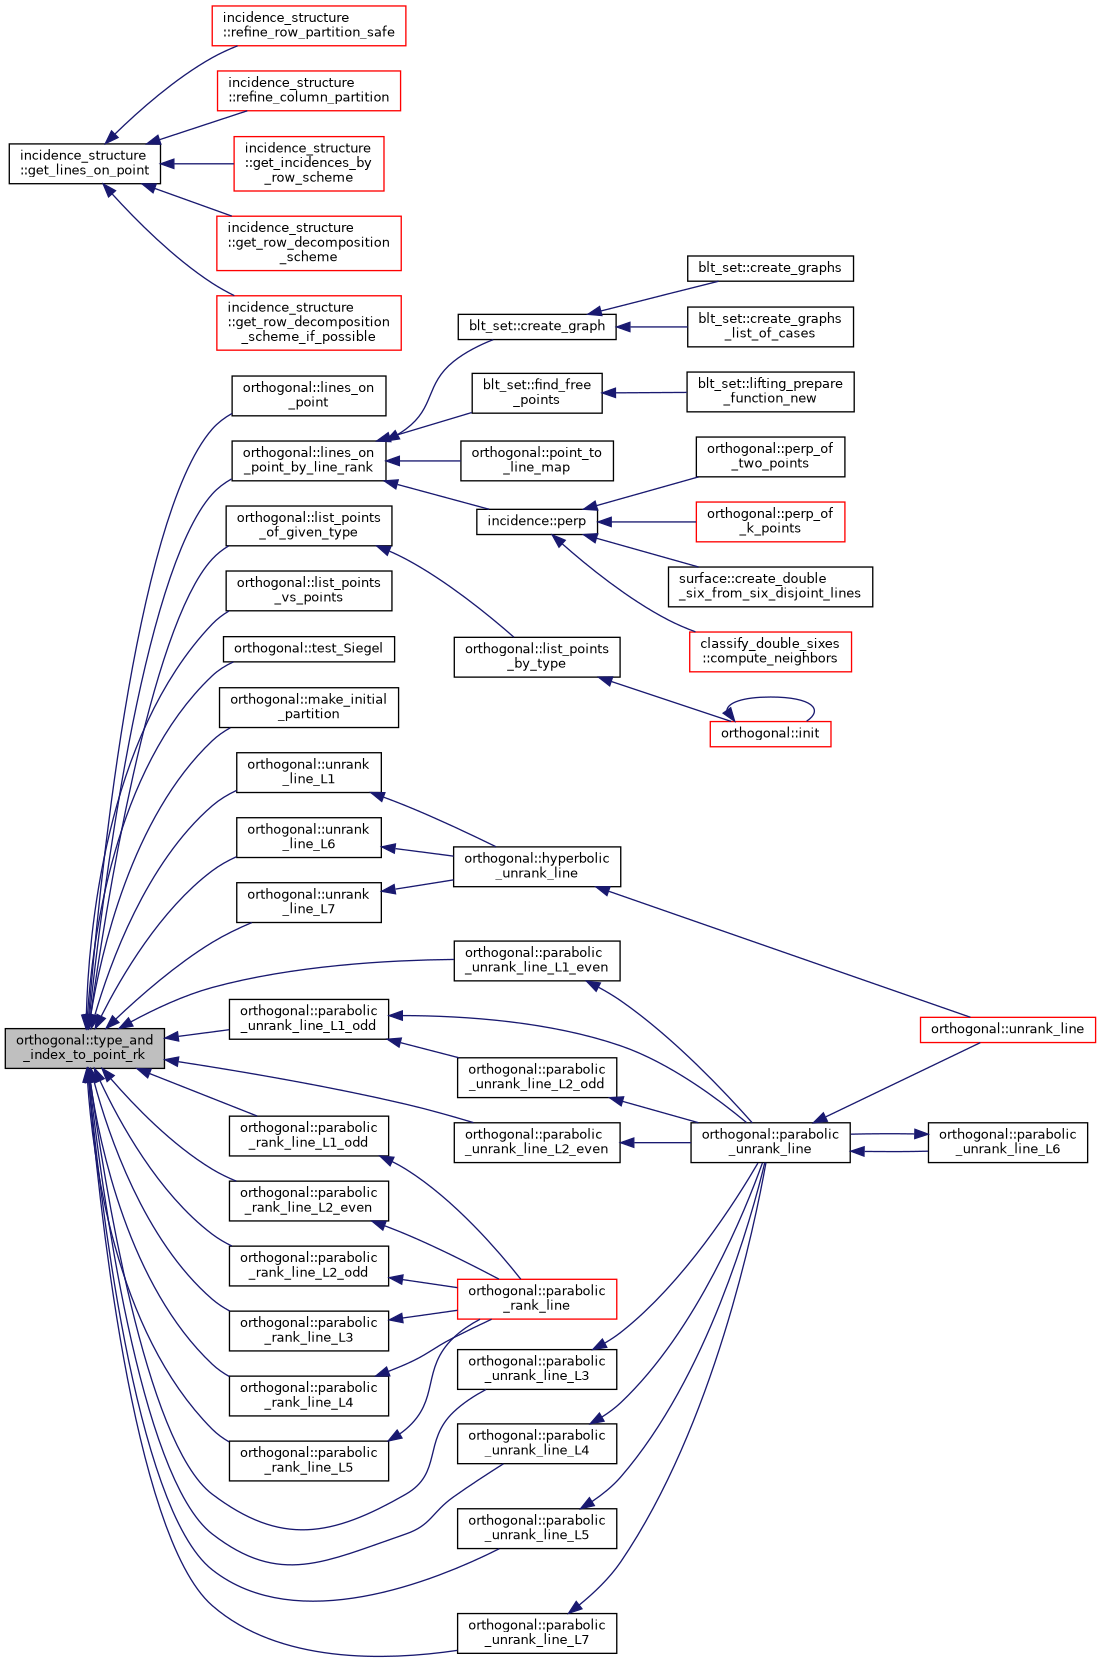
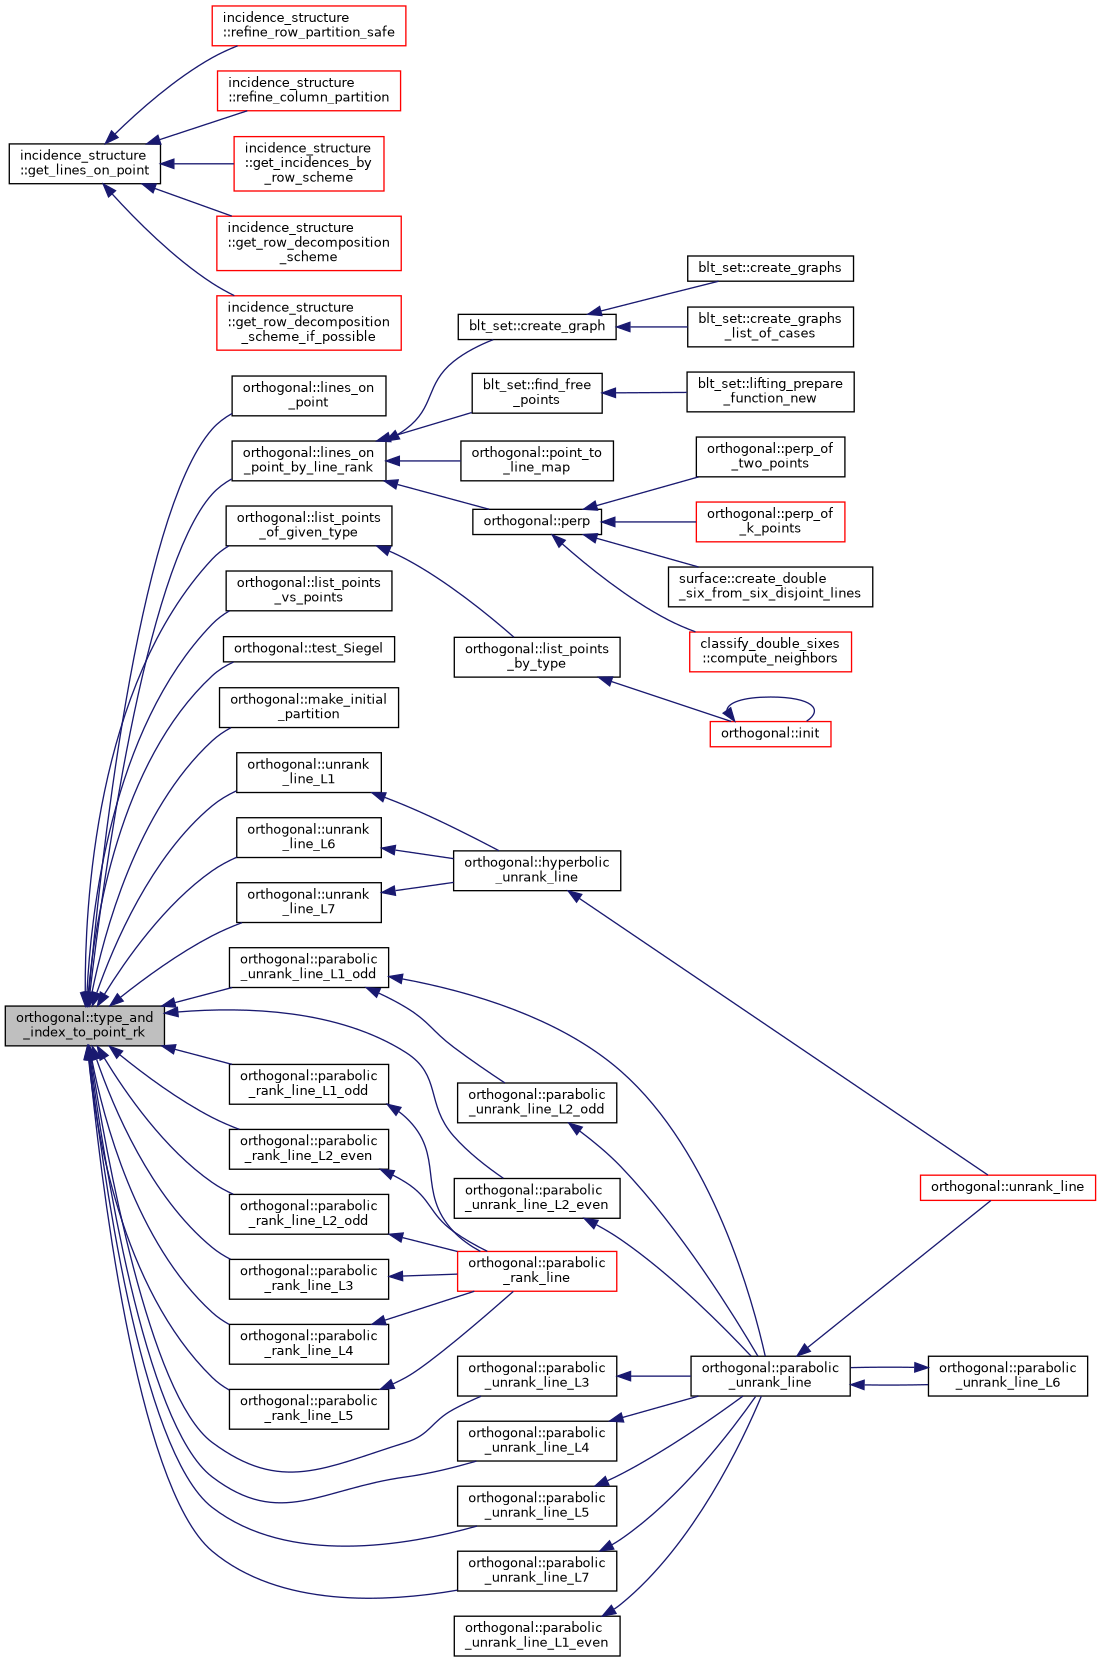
node "incidence::perp": label "incidence::perp" -> "orthogonal::perp"
edge "orthogonal::parabolic _unrank_line_L1_even" -> "orthogonal::type_and _index_to_point_rk": removed
